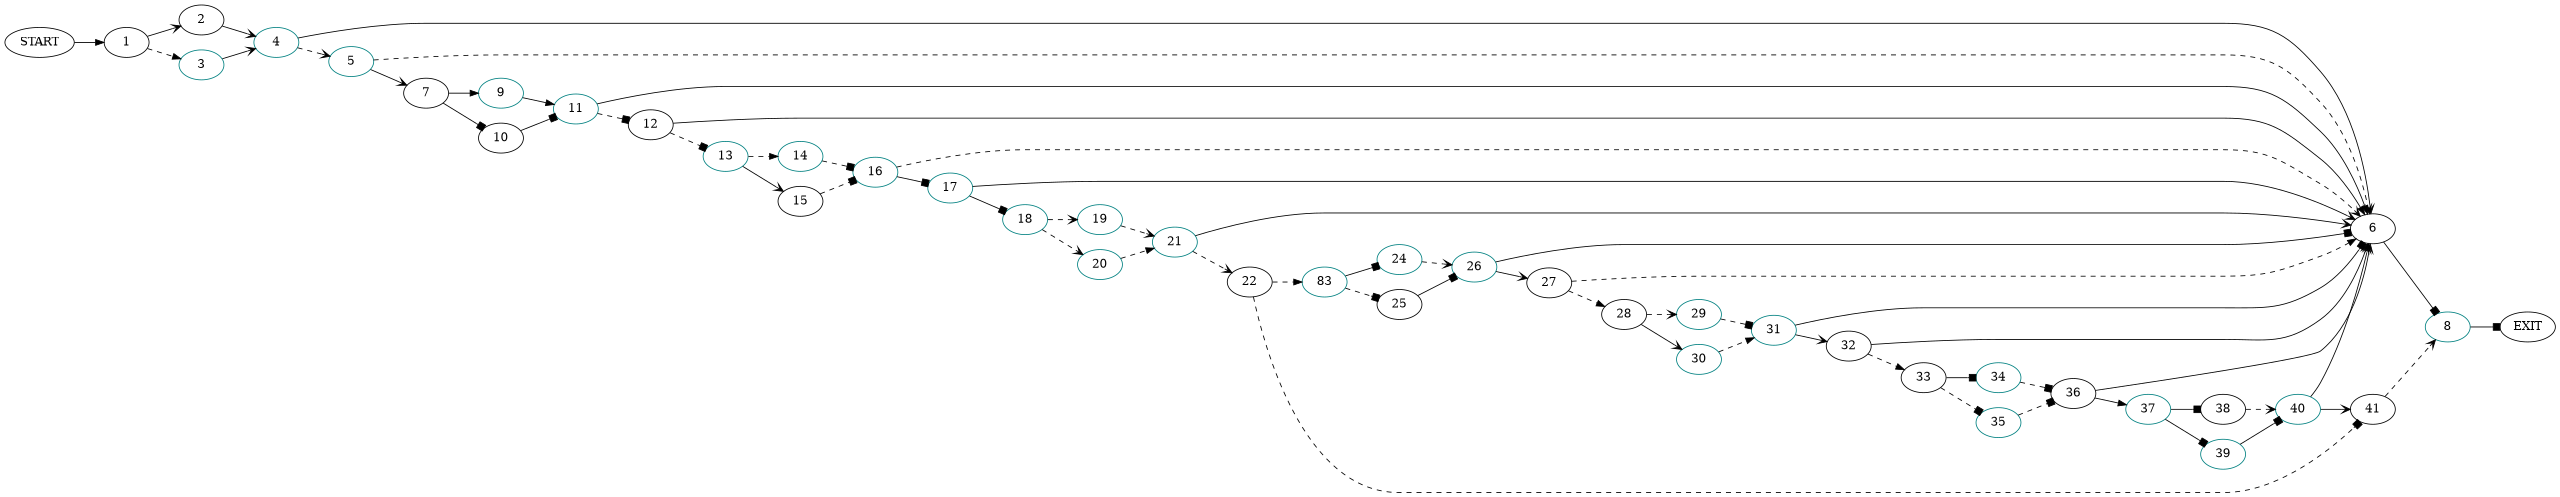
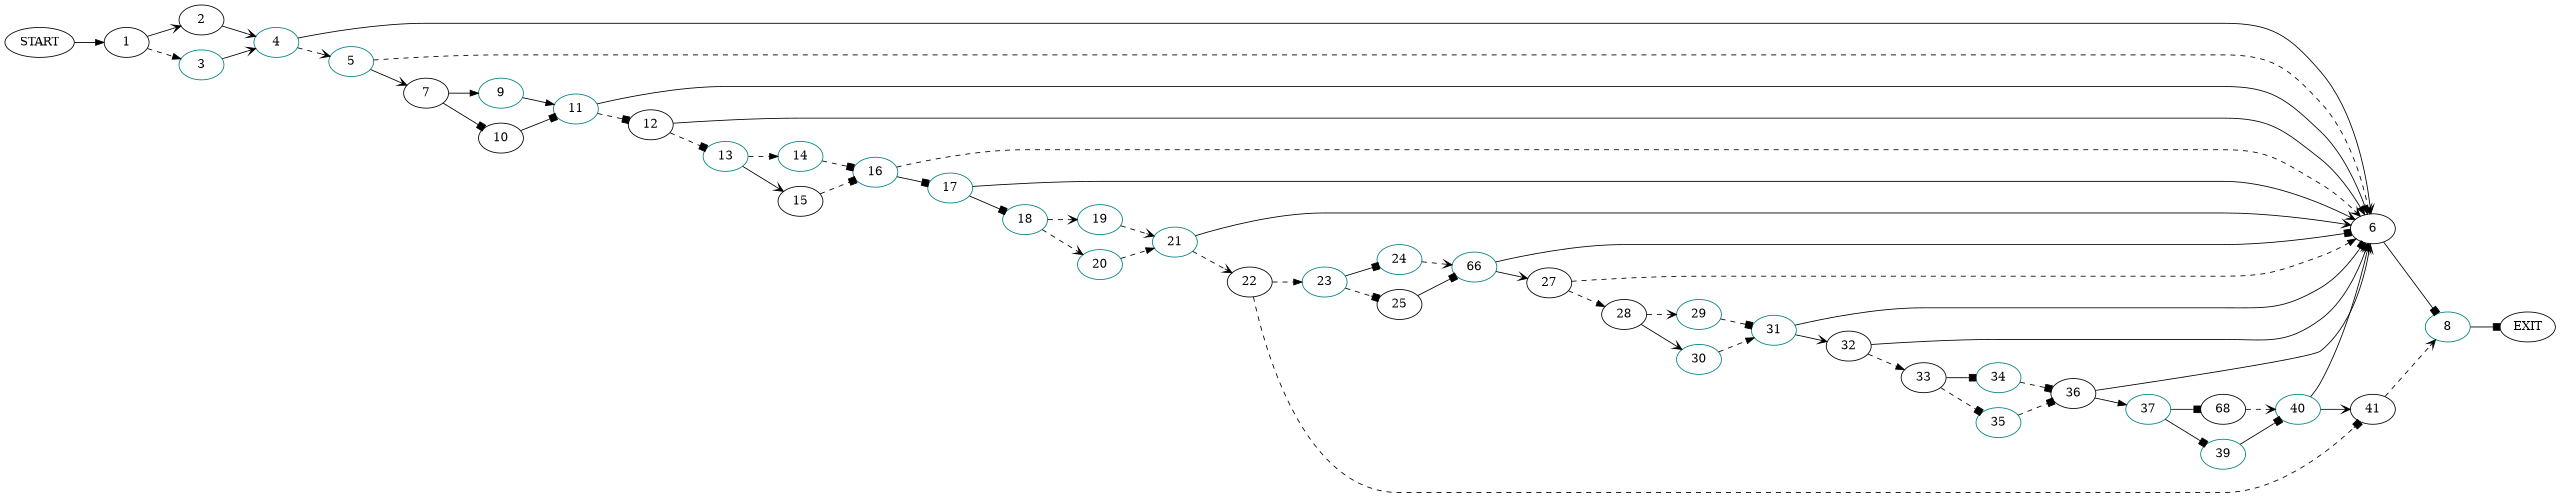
node "26": label "26" -> "66"
node "83": label "83" -> "23"
node "38": label "38" -> "68"
